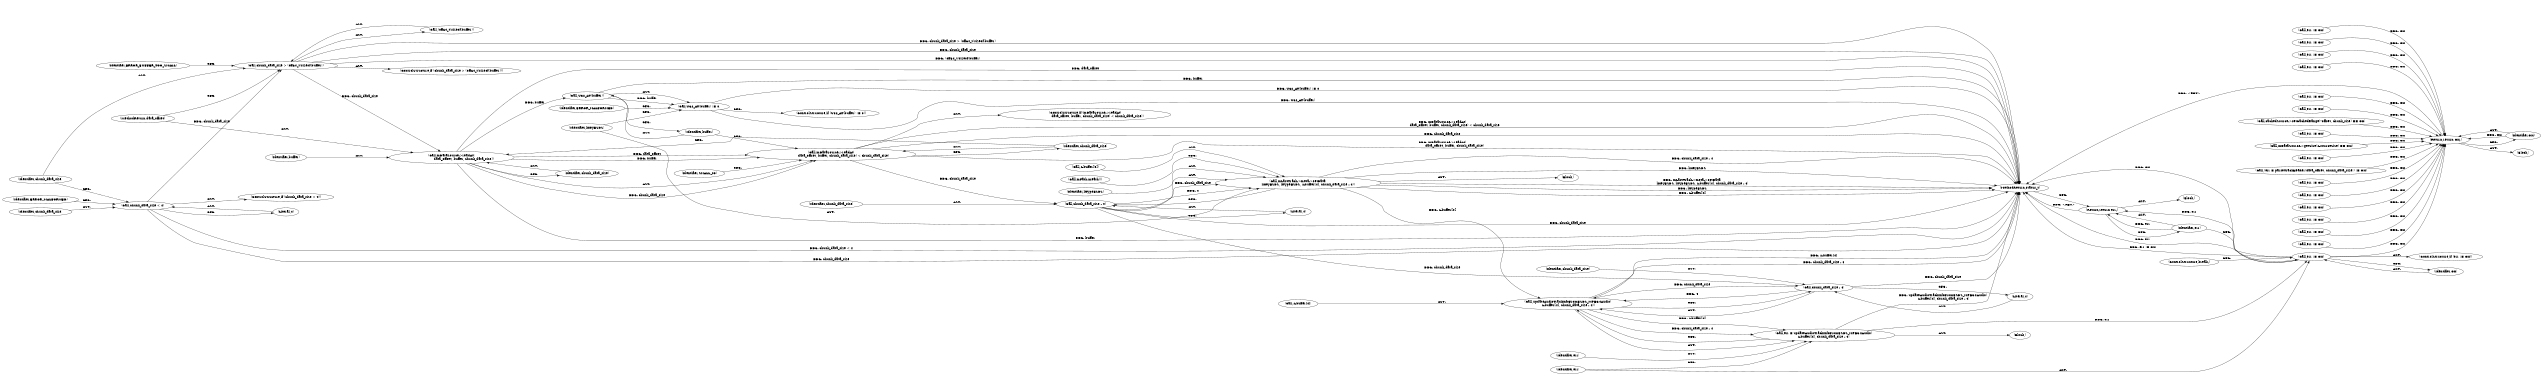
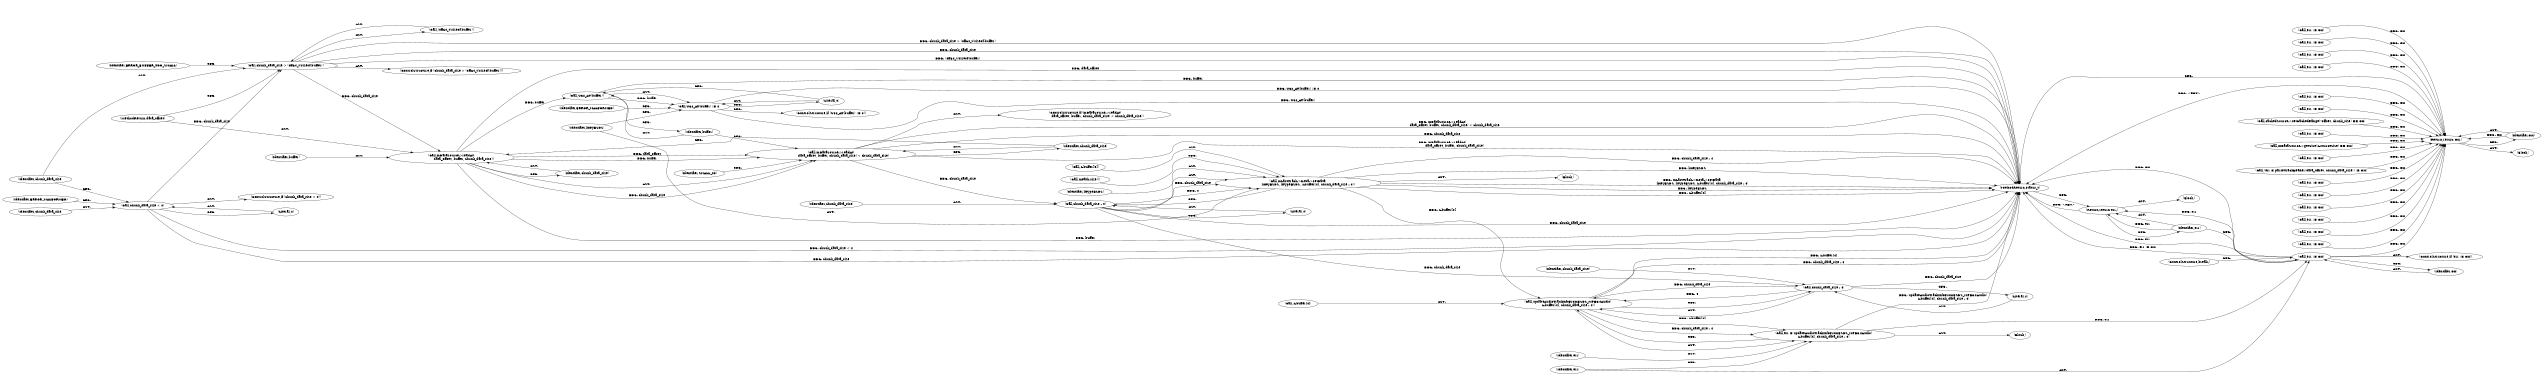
edge "(MethodReturn,status_t)" -> "(Return,return OK;)": added, label "CFG:"
node "(Literal,0)": added
node "(Call,mPath.mPath())": label "(Call,mPath.mPath())" -> "(Call,mPath.size())"
